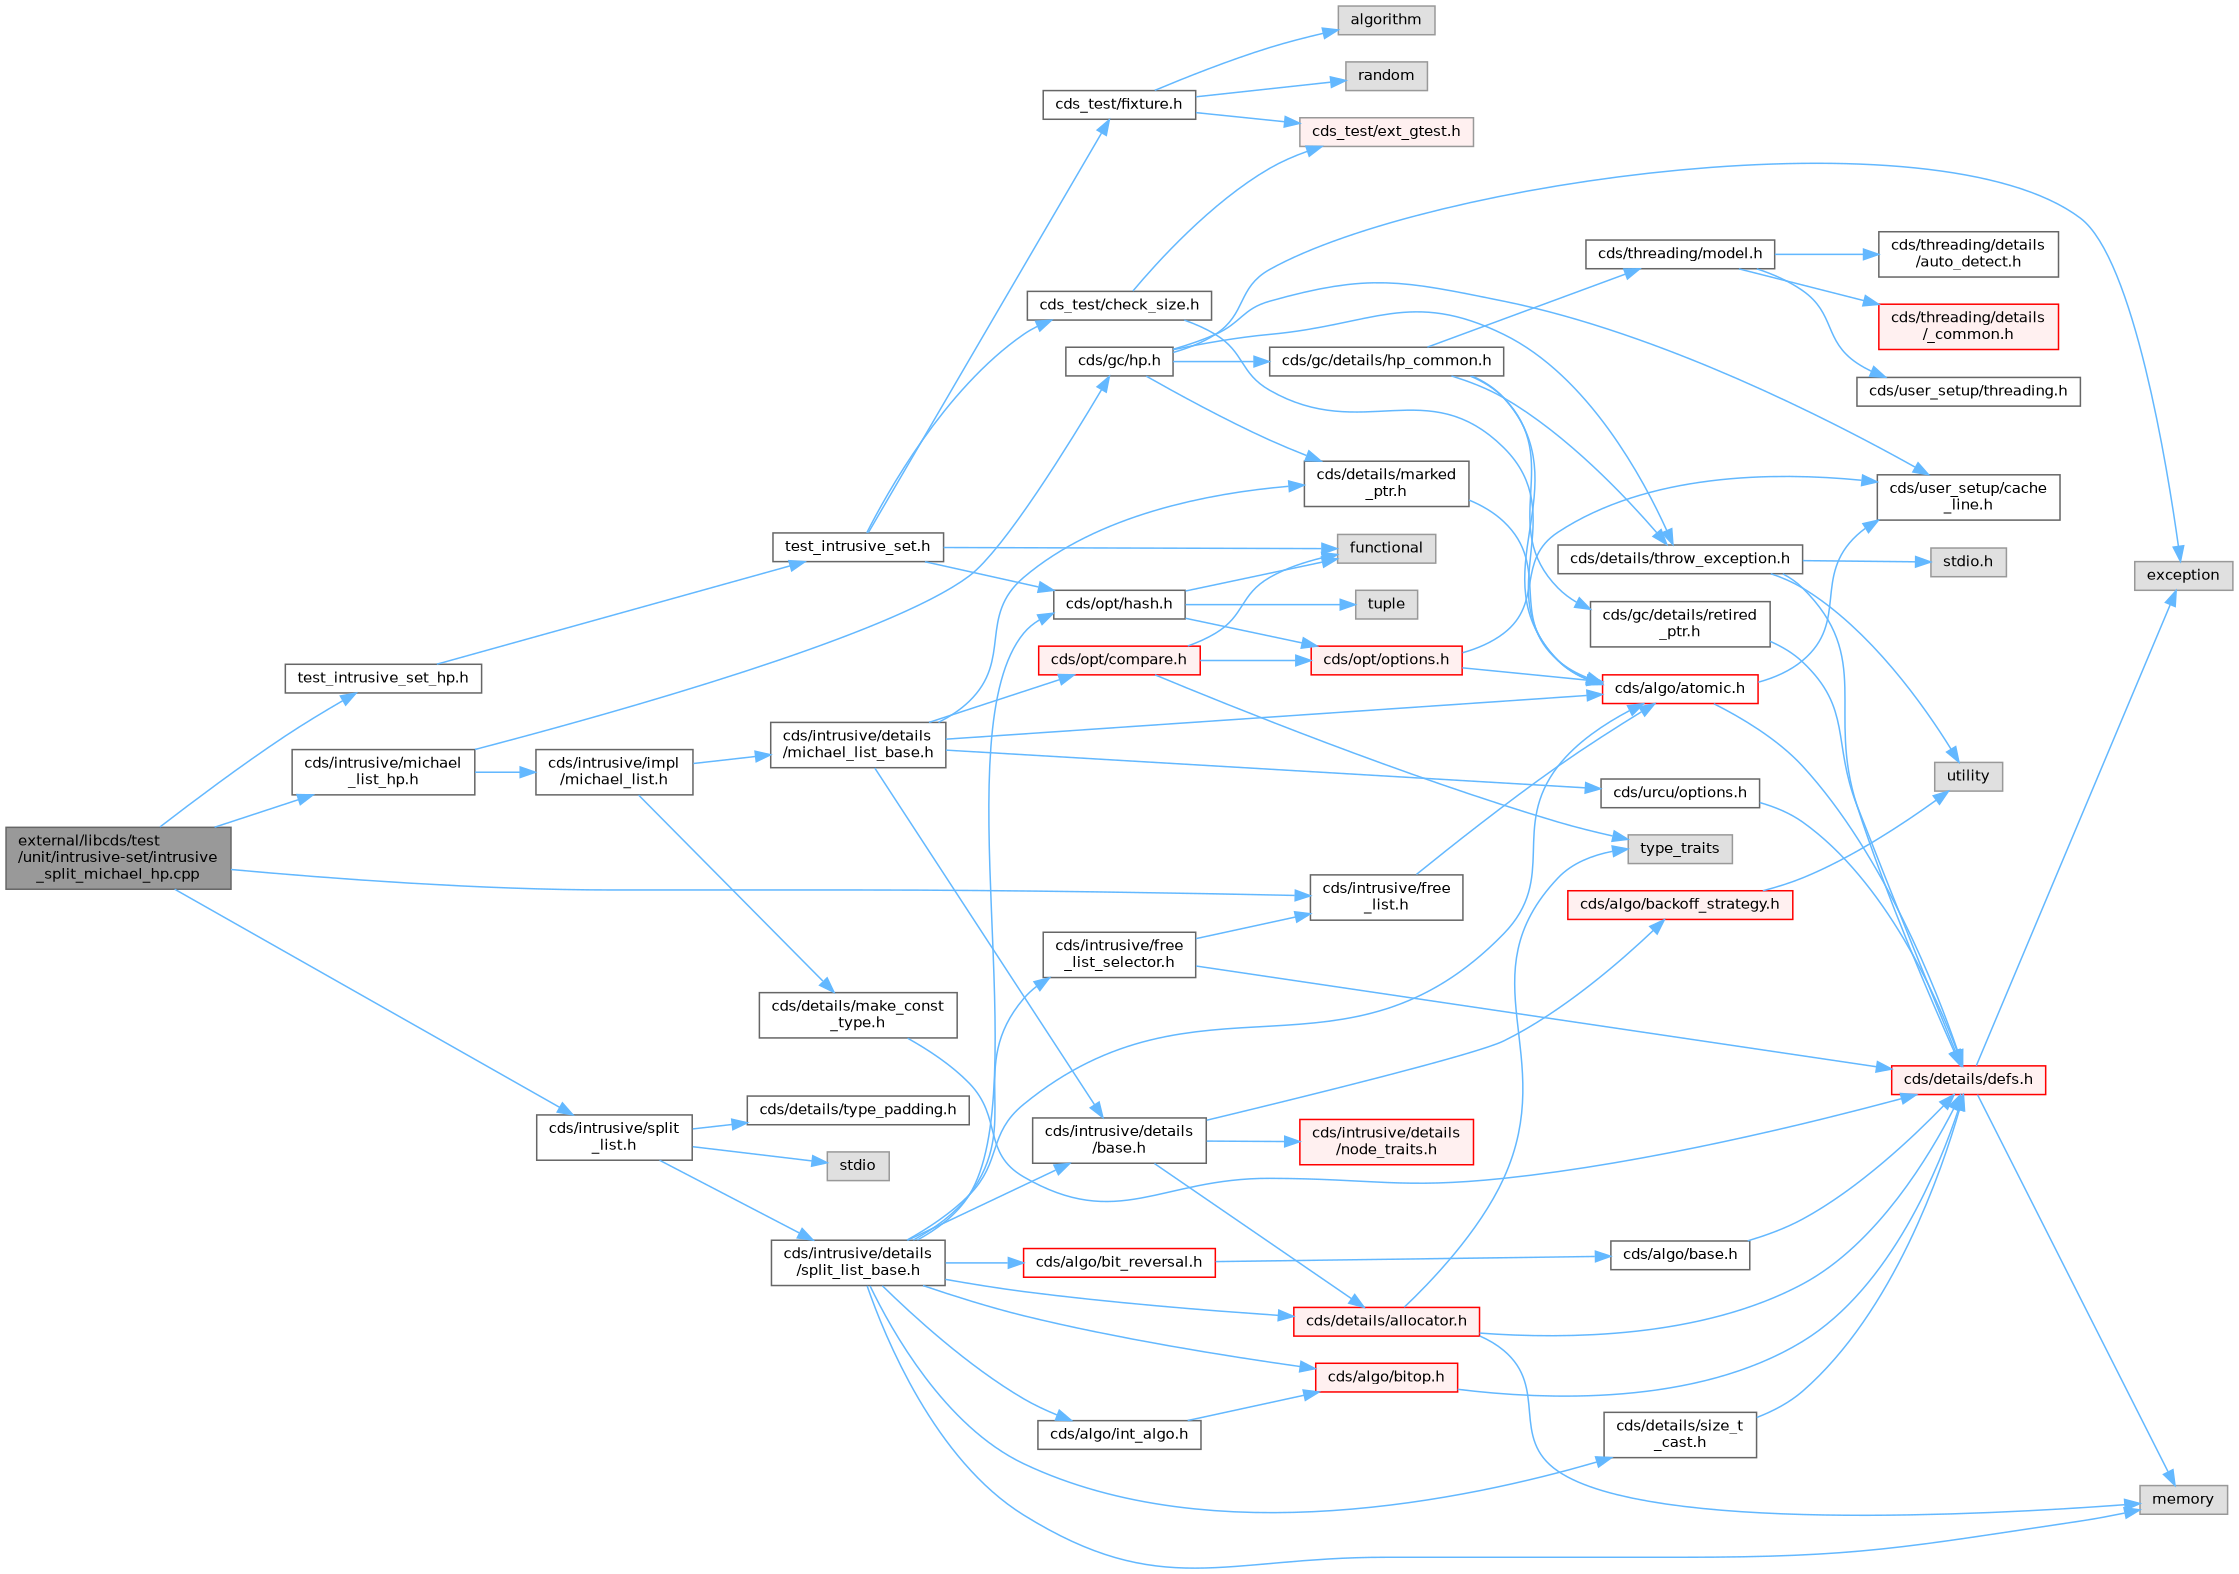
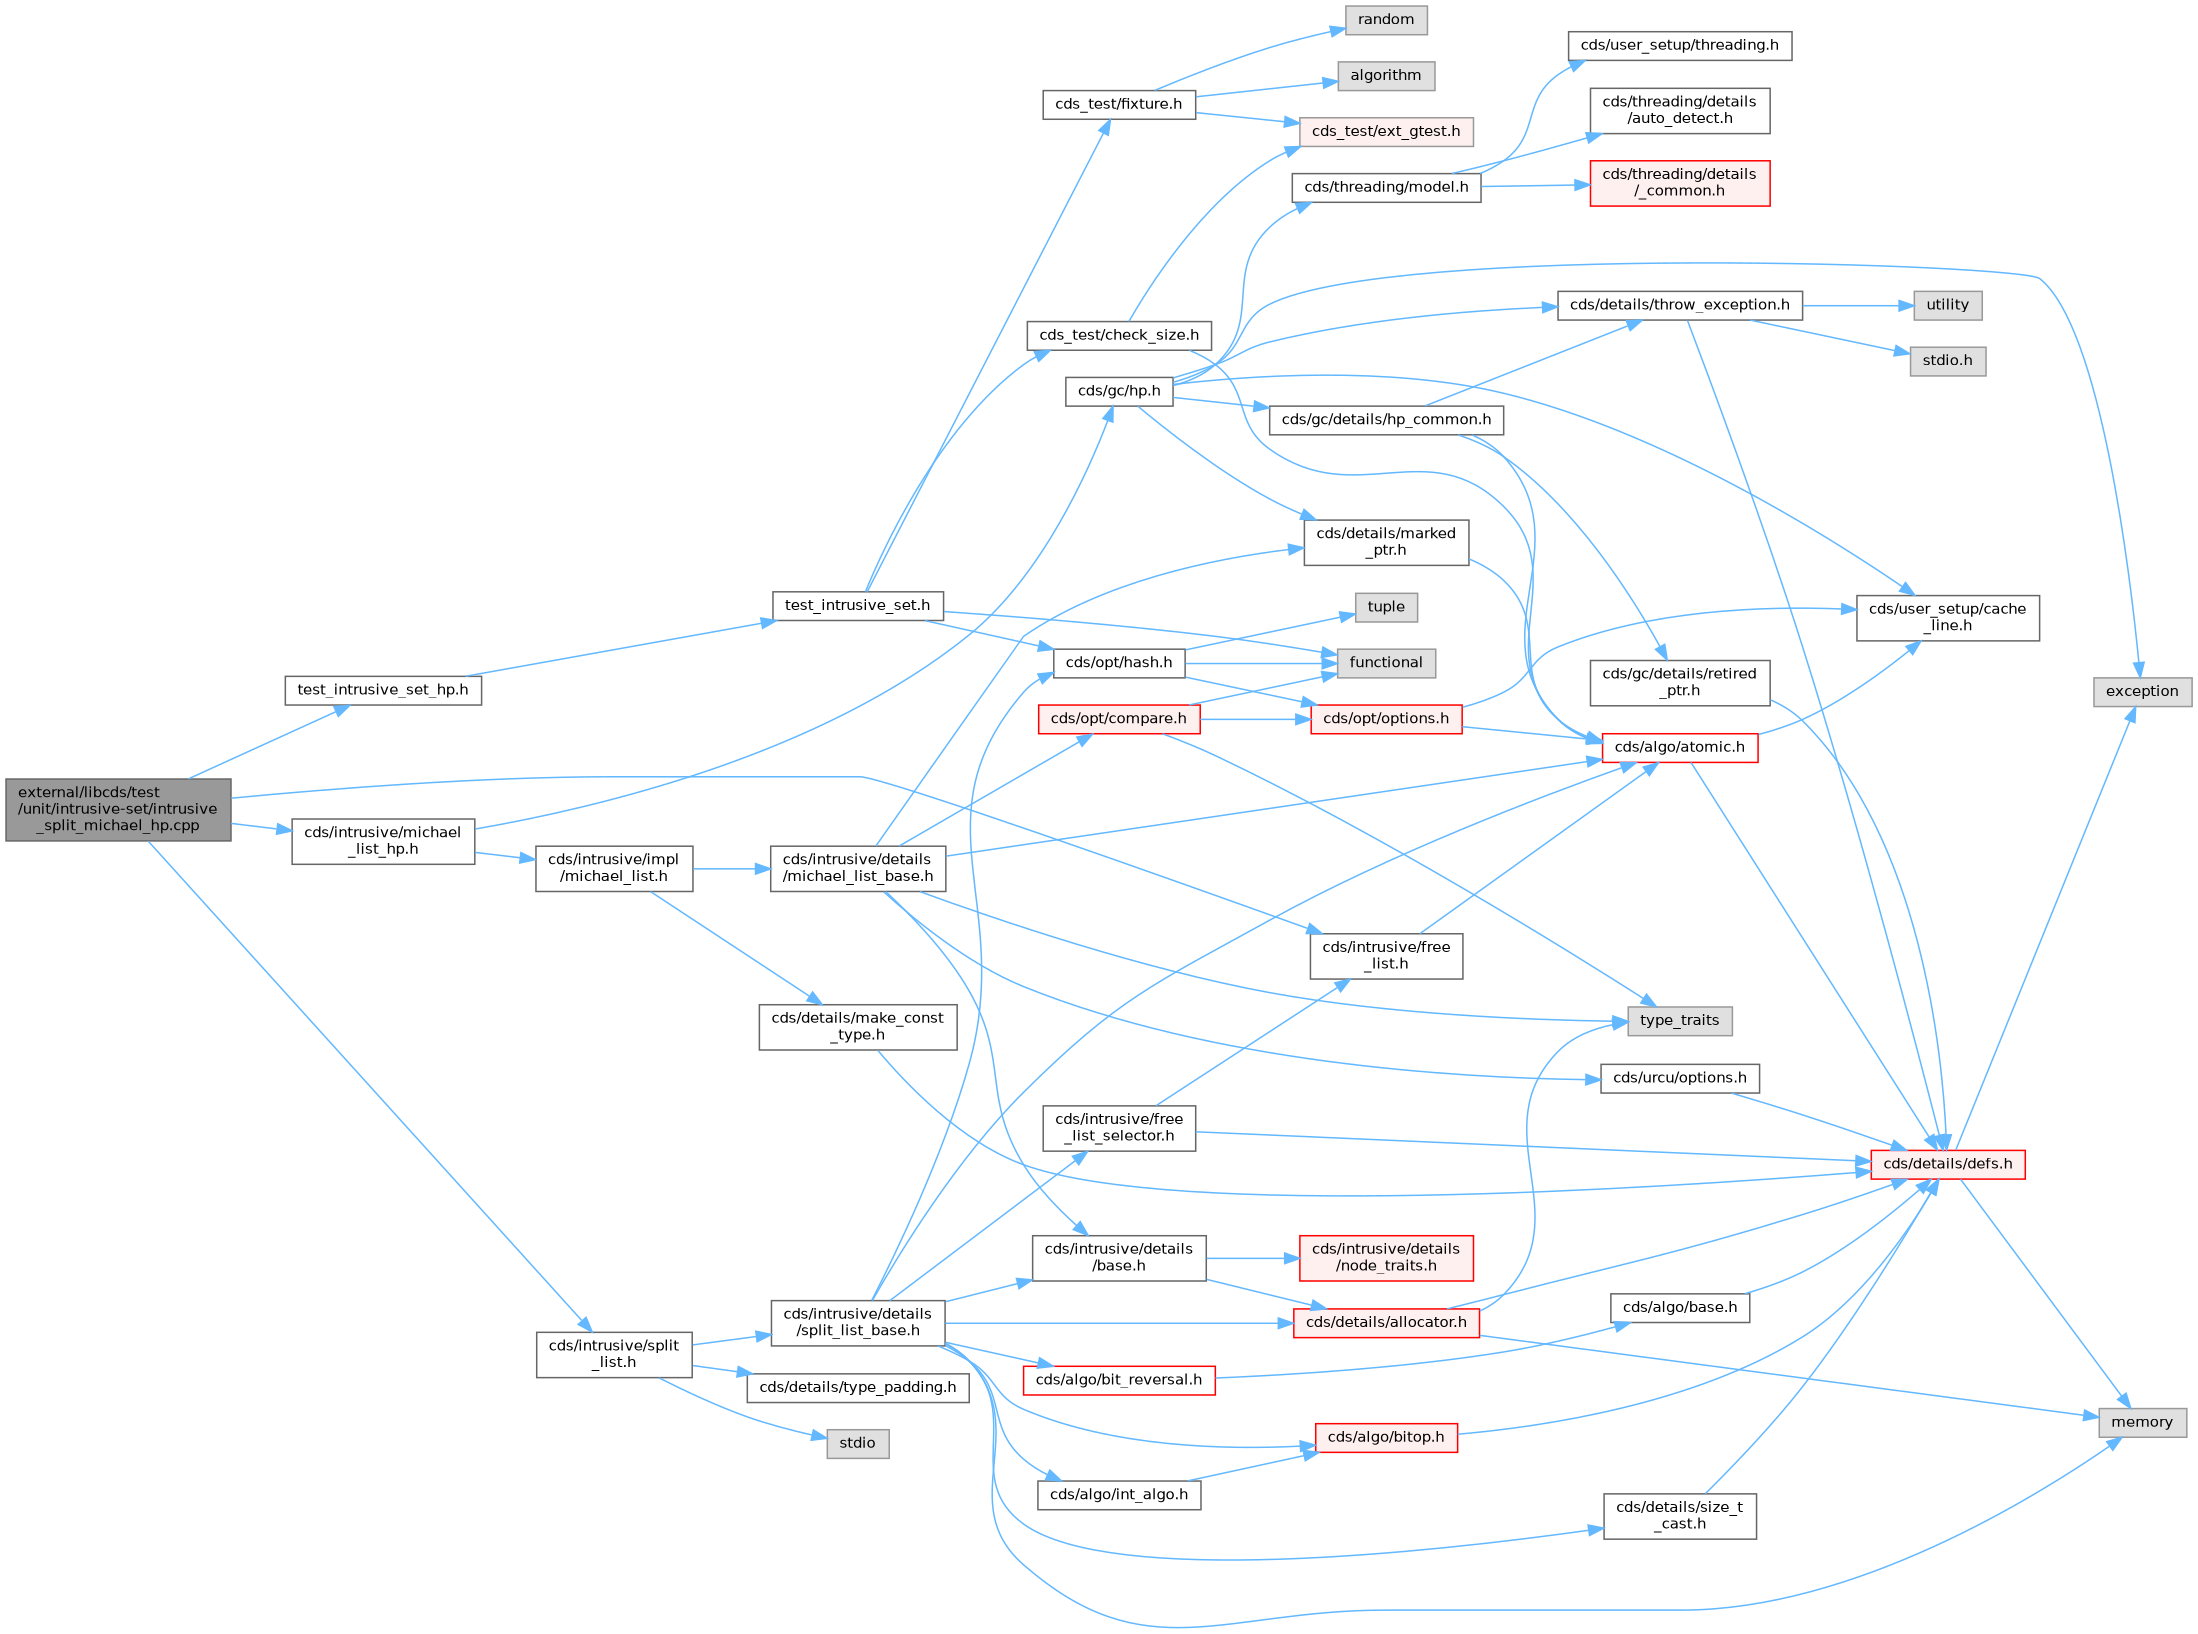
edge "cds/gc/details/hp_common.h" -> "cds/threading/model.h": now "cds/gc/hp.h" -> "cds/threading/model.h"
node "cds/algo/backoff_strategy.h": removed
edge "cds/intrusive/details /michael_list_base.h" -> "type_traits": added
